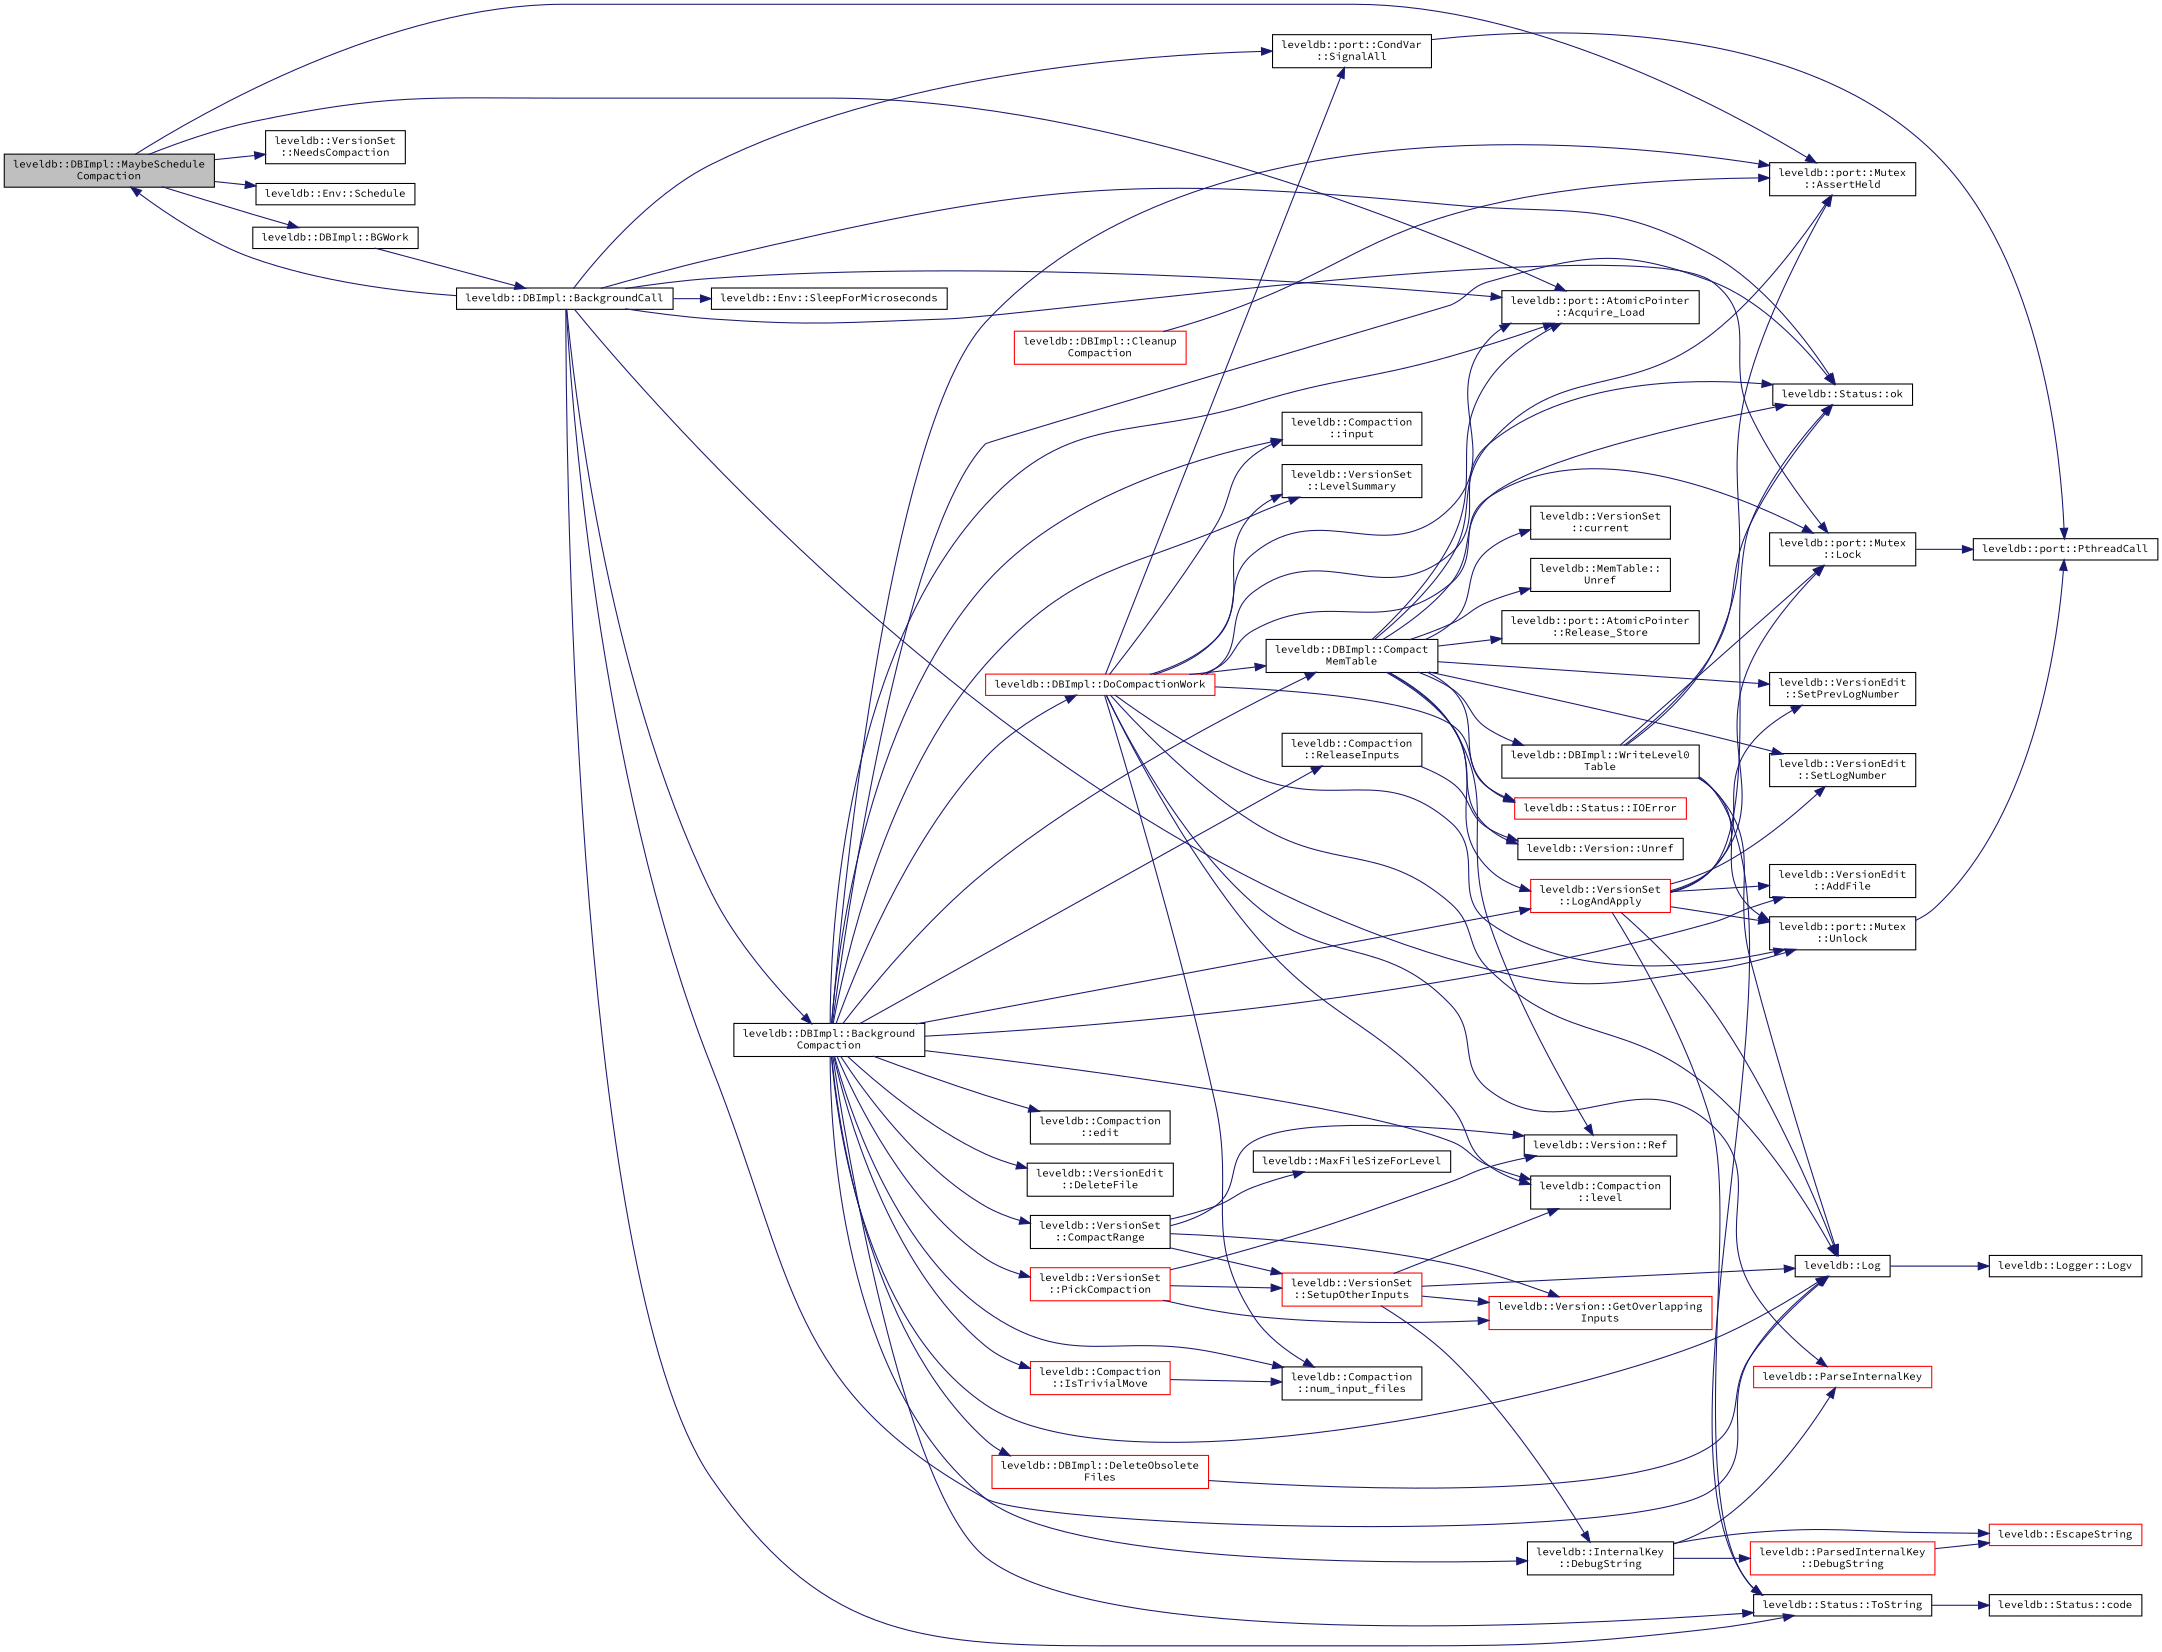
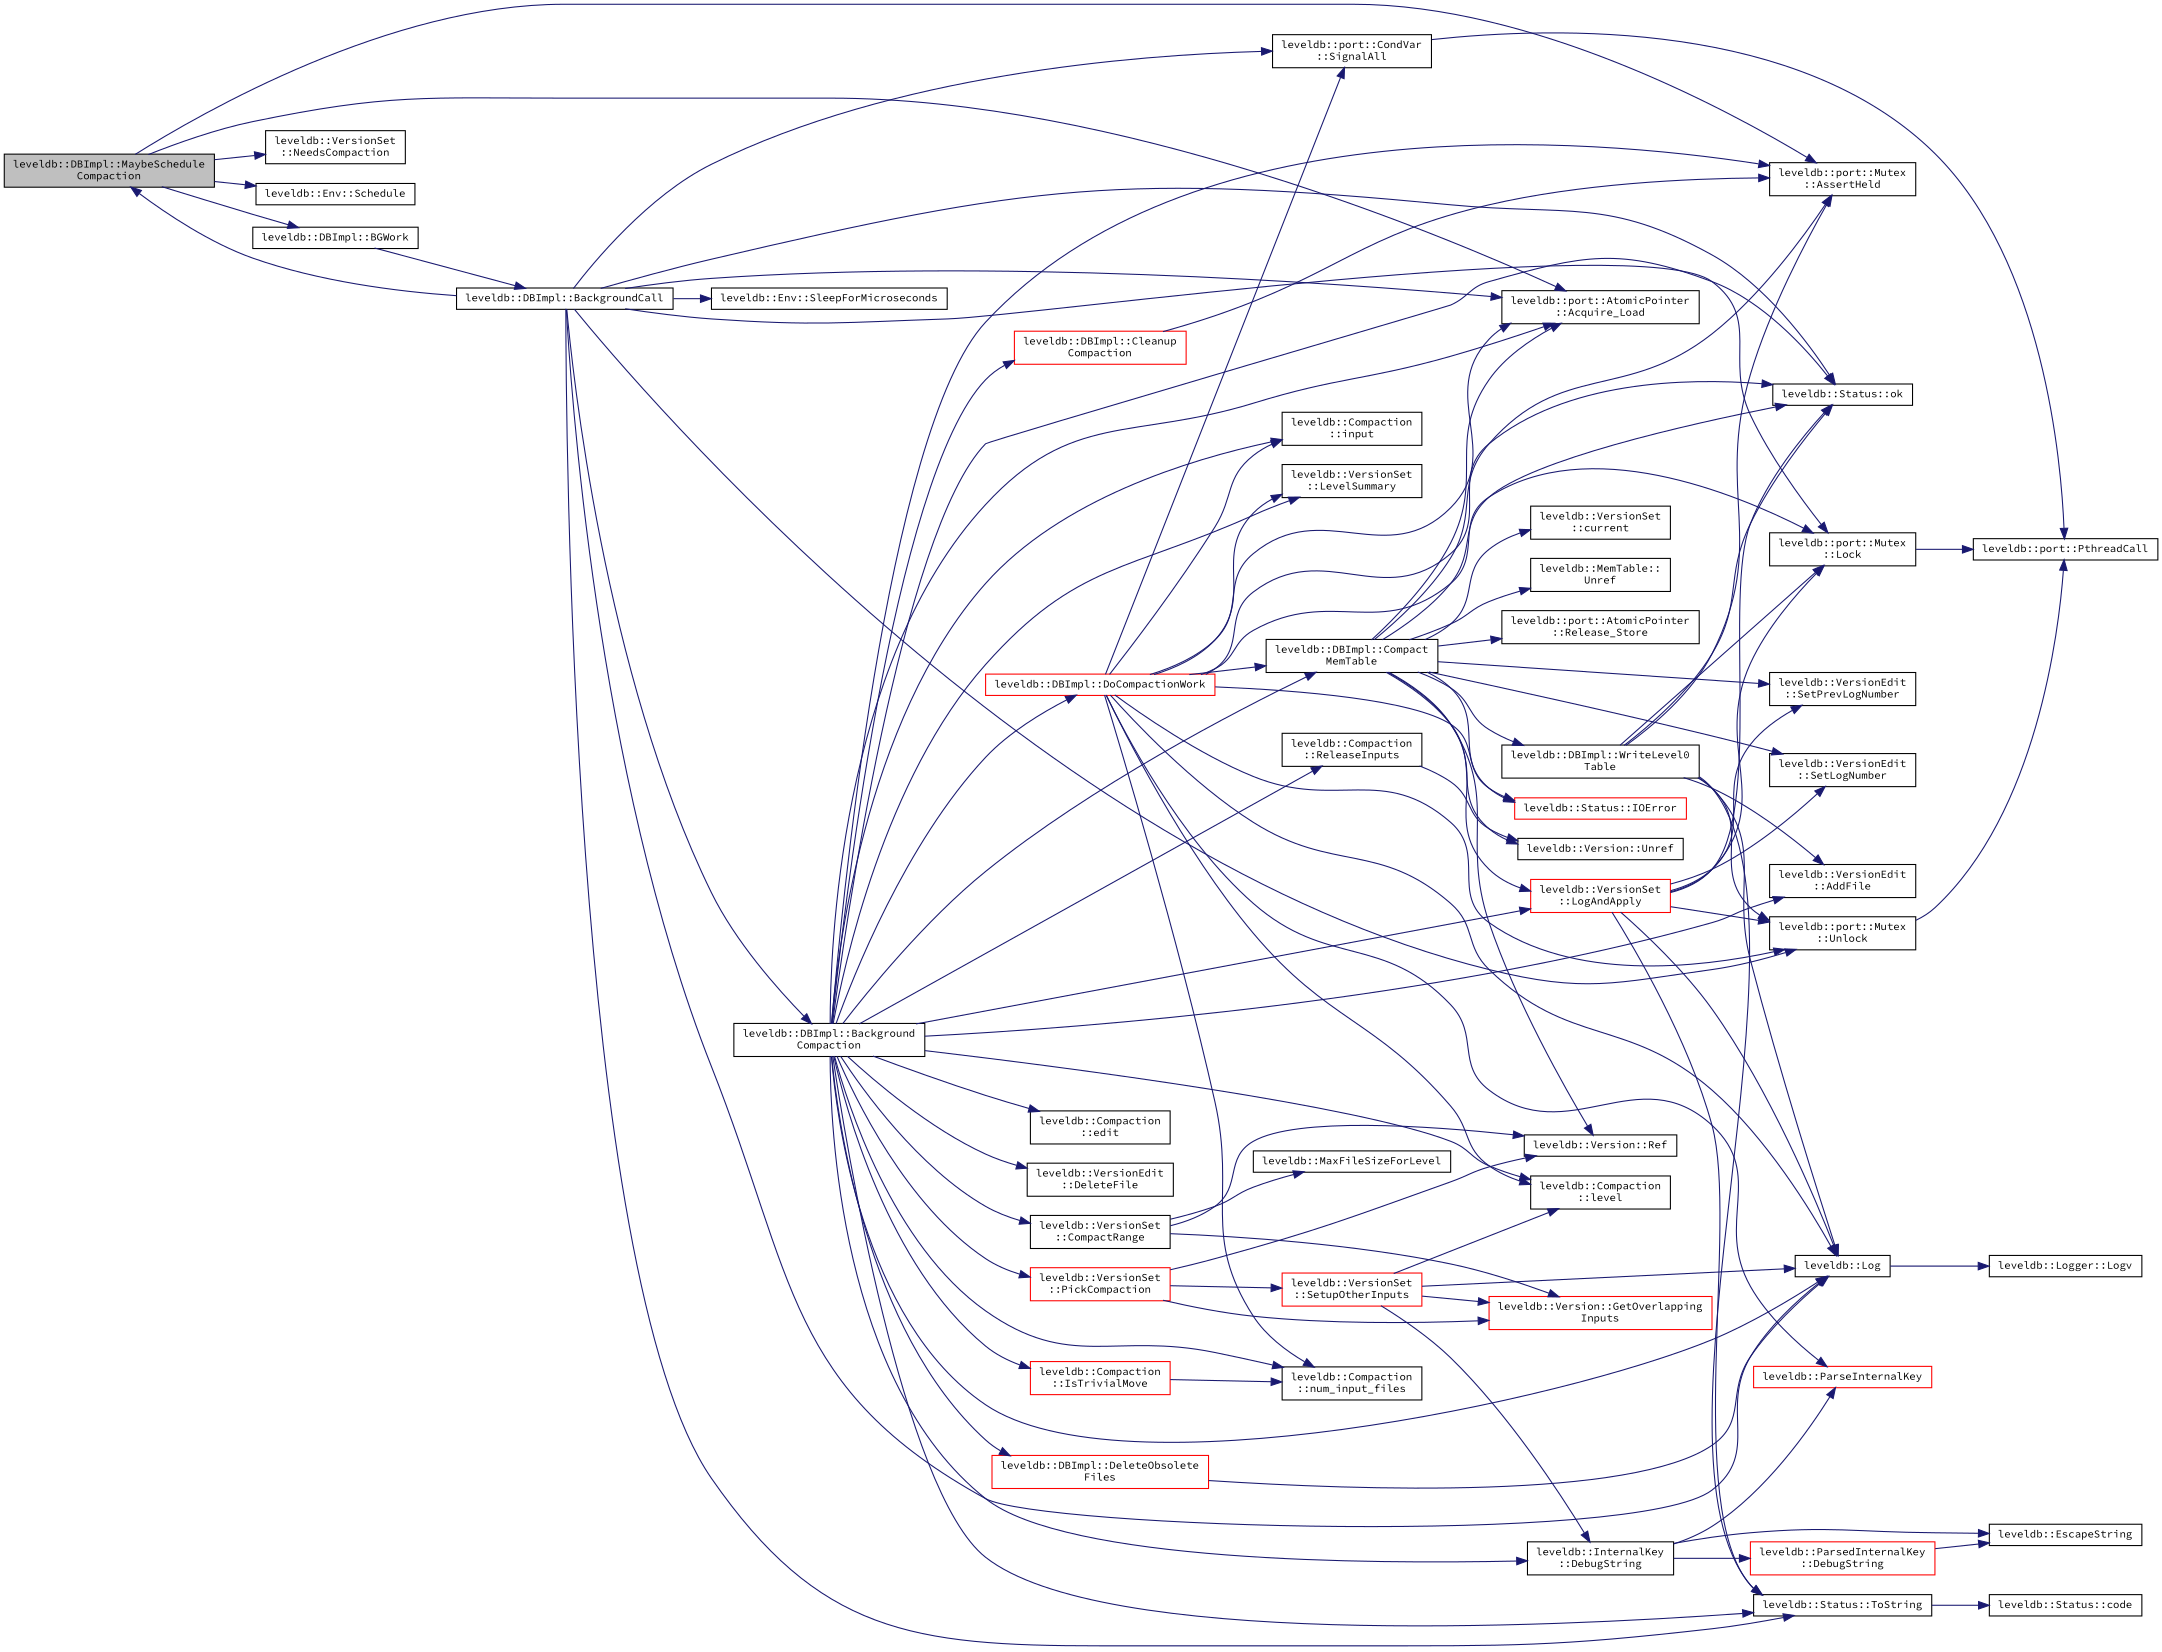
edge "leveldb::DBImpl::Background Compaction" -> "leveldb::DBImpl::Cleanup Compaction": added
edge "leveldb::VersionSet ::LogAndApply" -> "leveldb::VersionEdit ::AddFile": now "leveldb::DBImpl::WriteLevel0 Table" -> "leveldb::VersionEdit ::AddFile"
edge "leveldb::VersionSet ::CompactRange" -> "leveldb::VersionSet ::SetupOtherInputs": removed
node "leveldb::EscapeString": color red -> black
